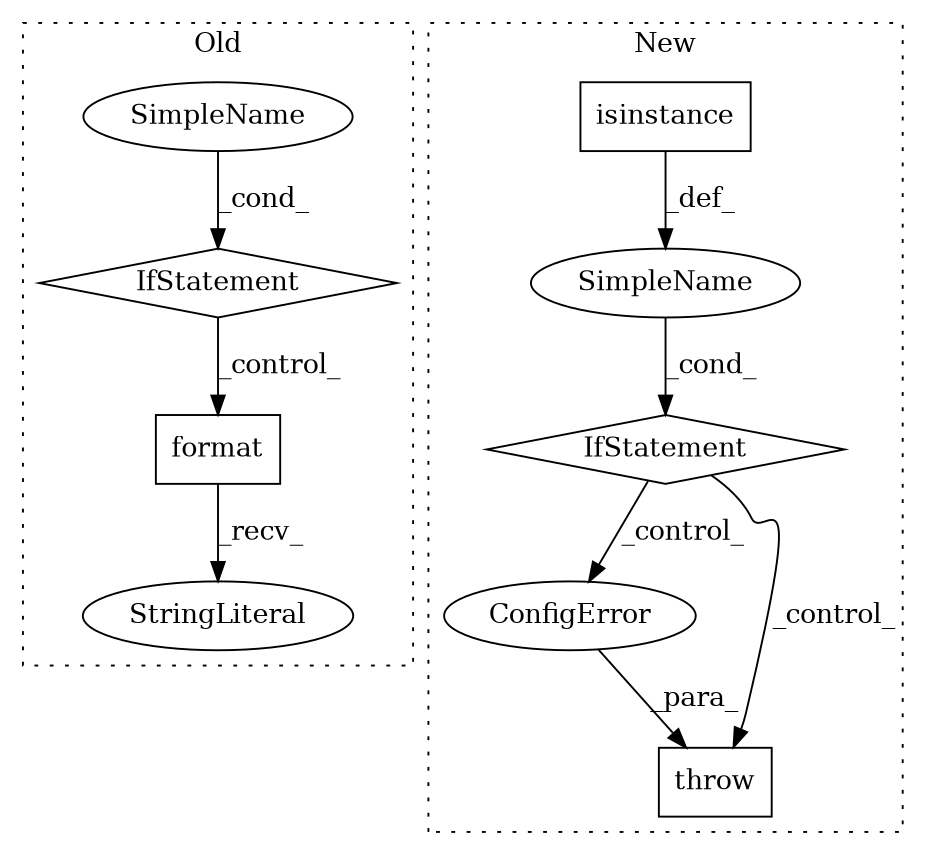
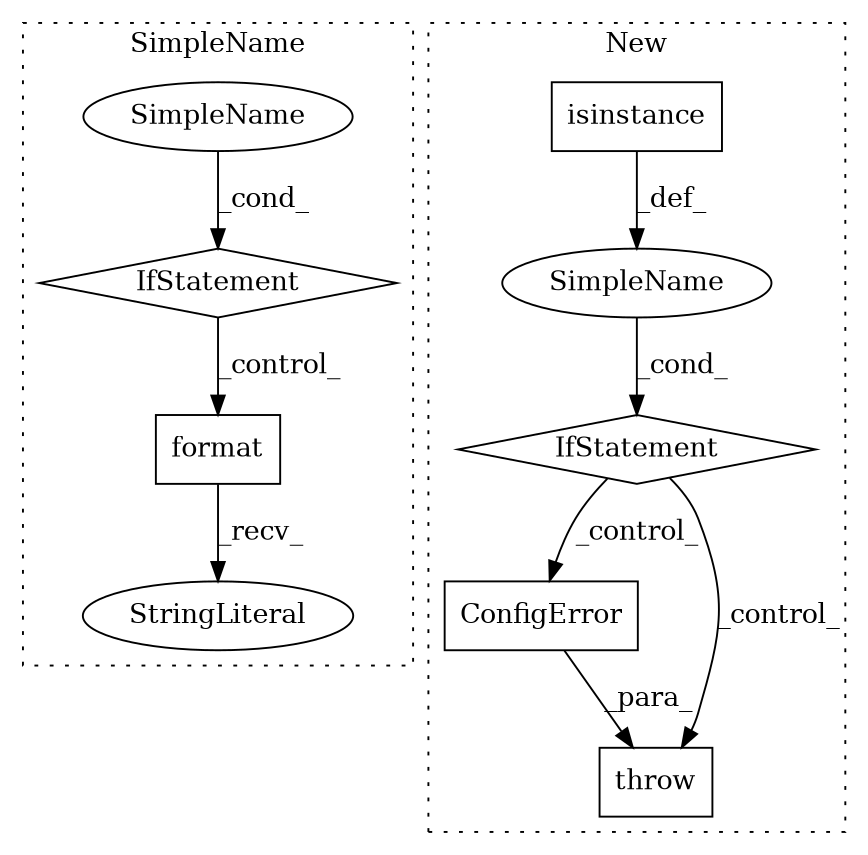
cluster "Old": label "Old" -> "SimpleName"
node "ConfigError": shape ellipse -> box
